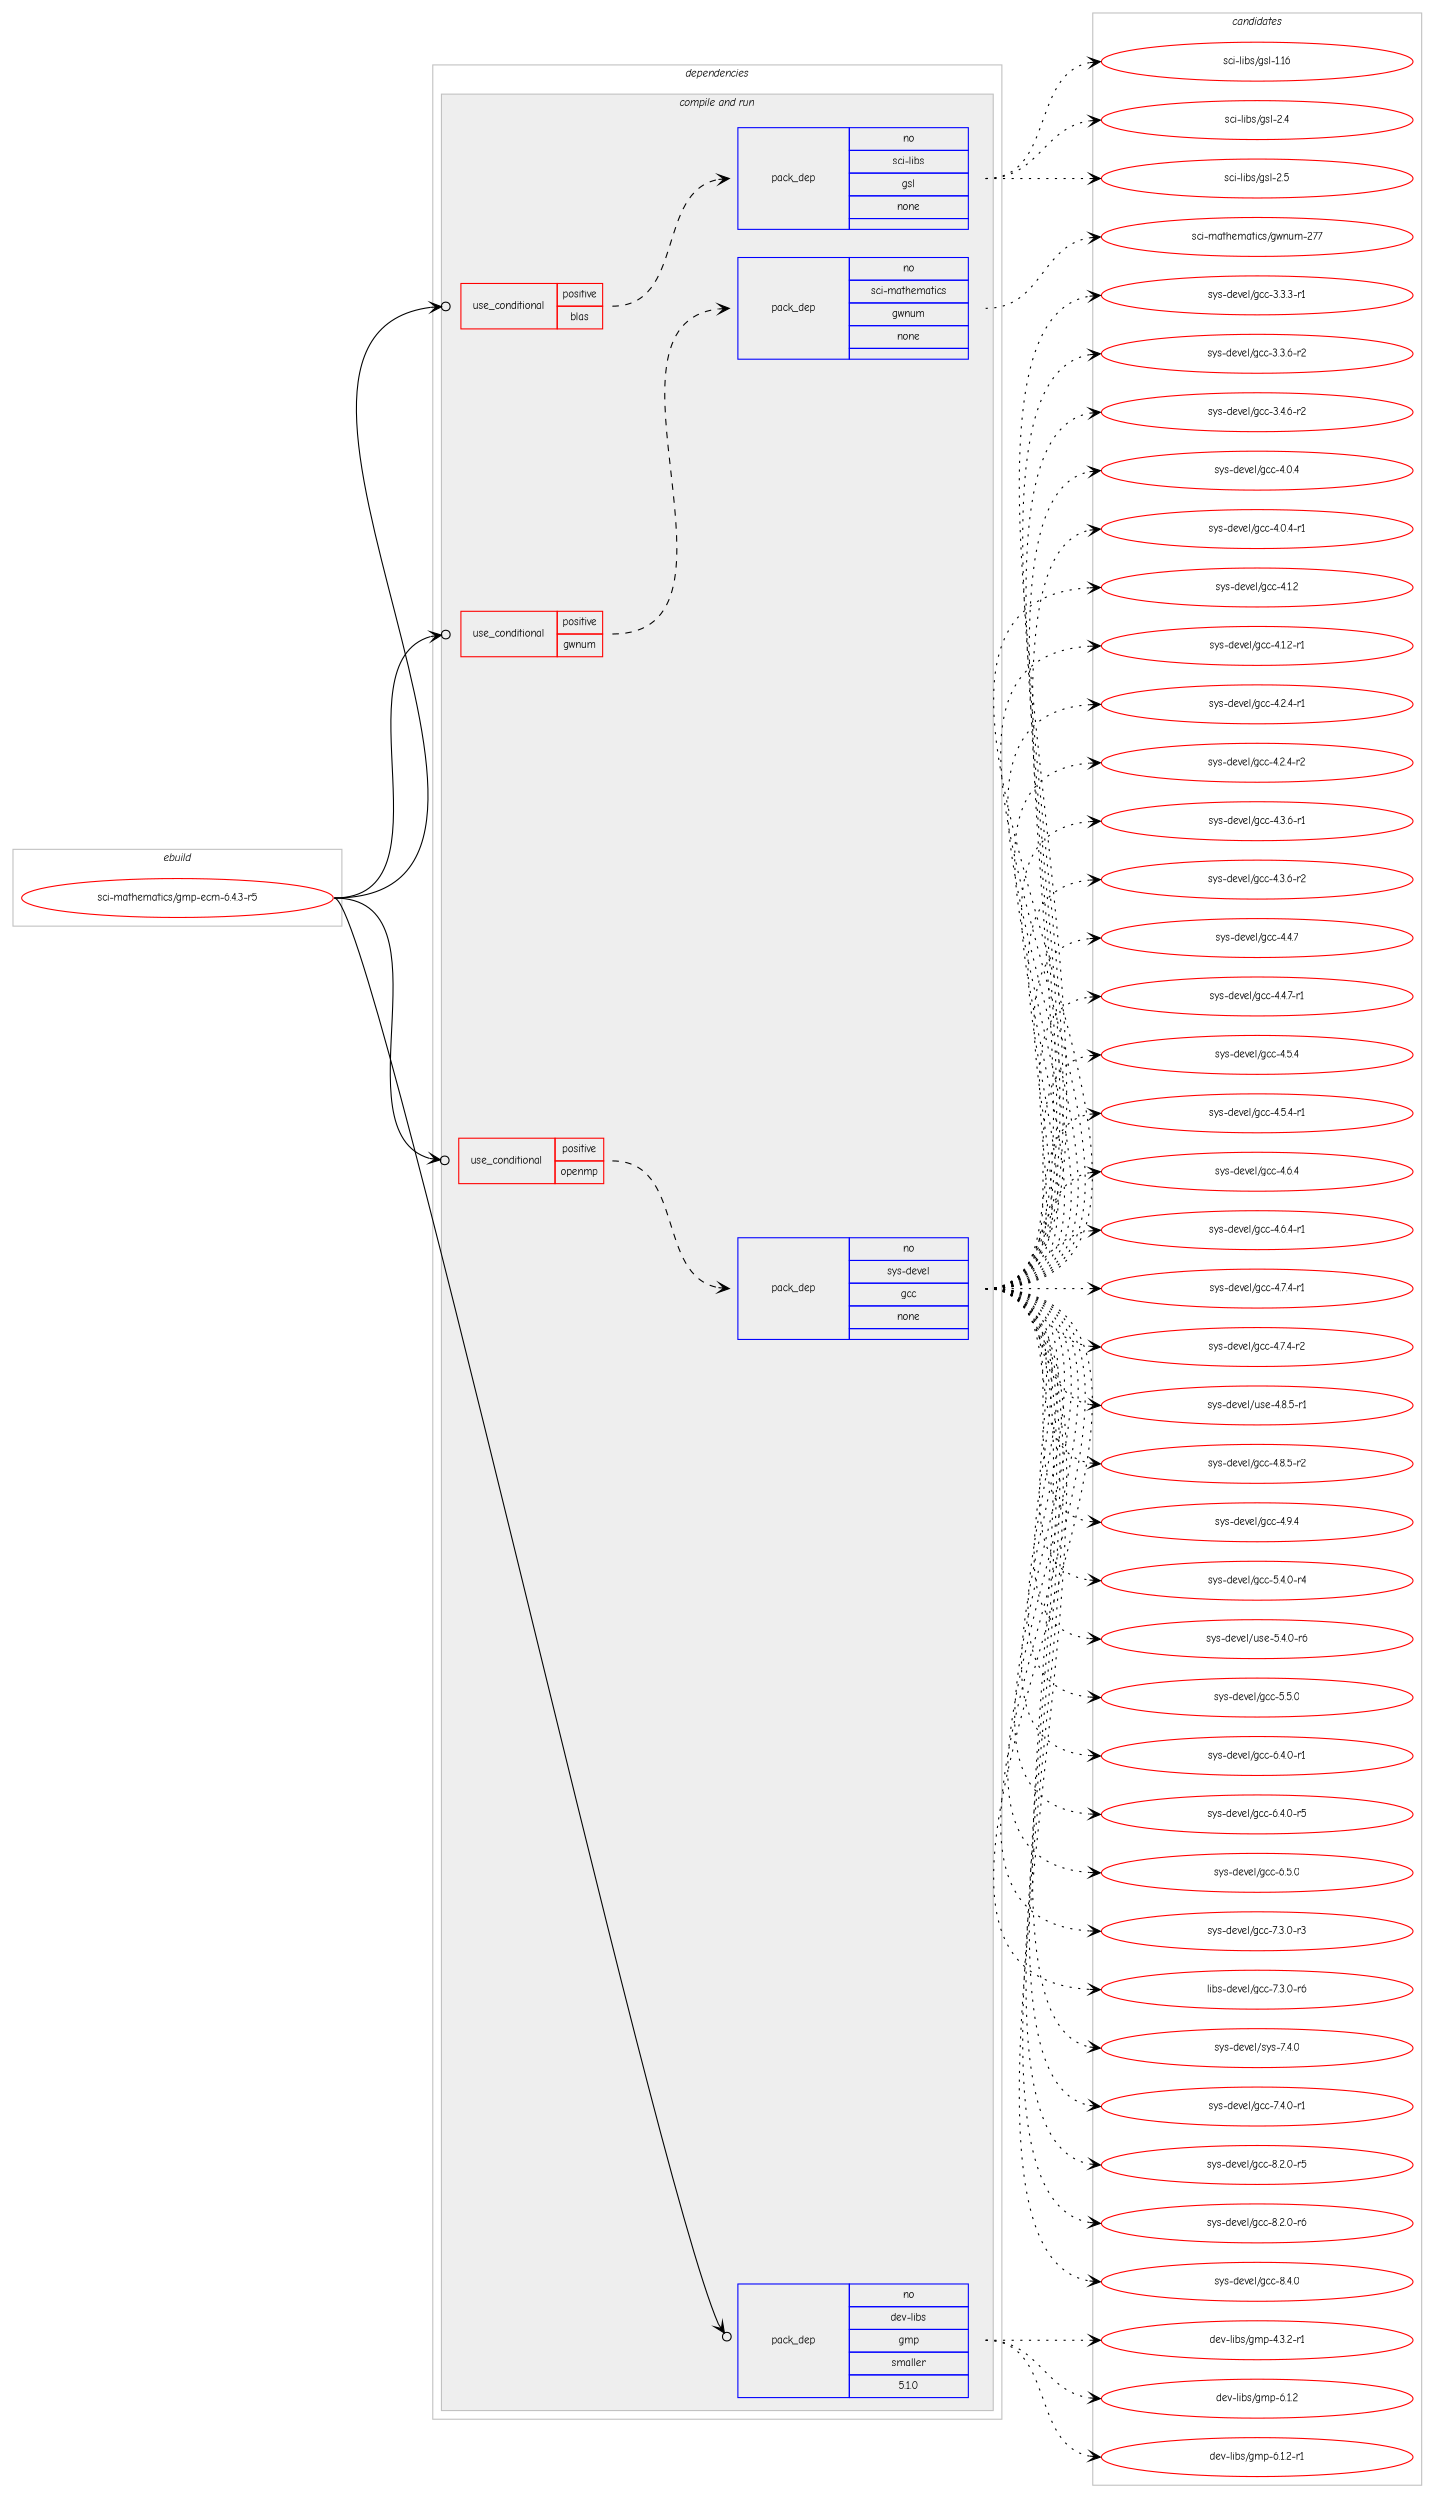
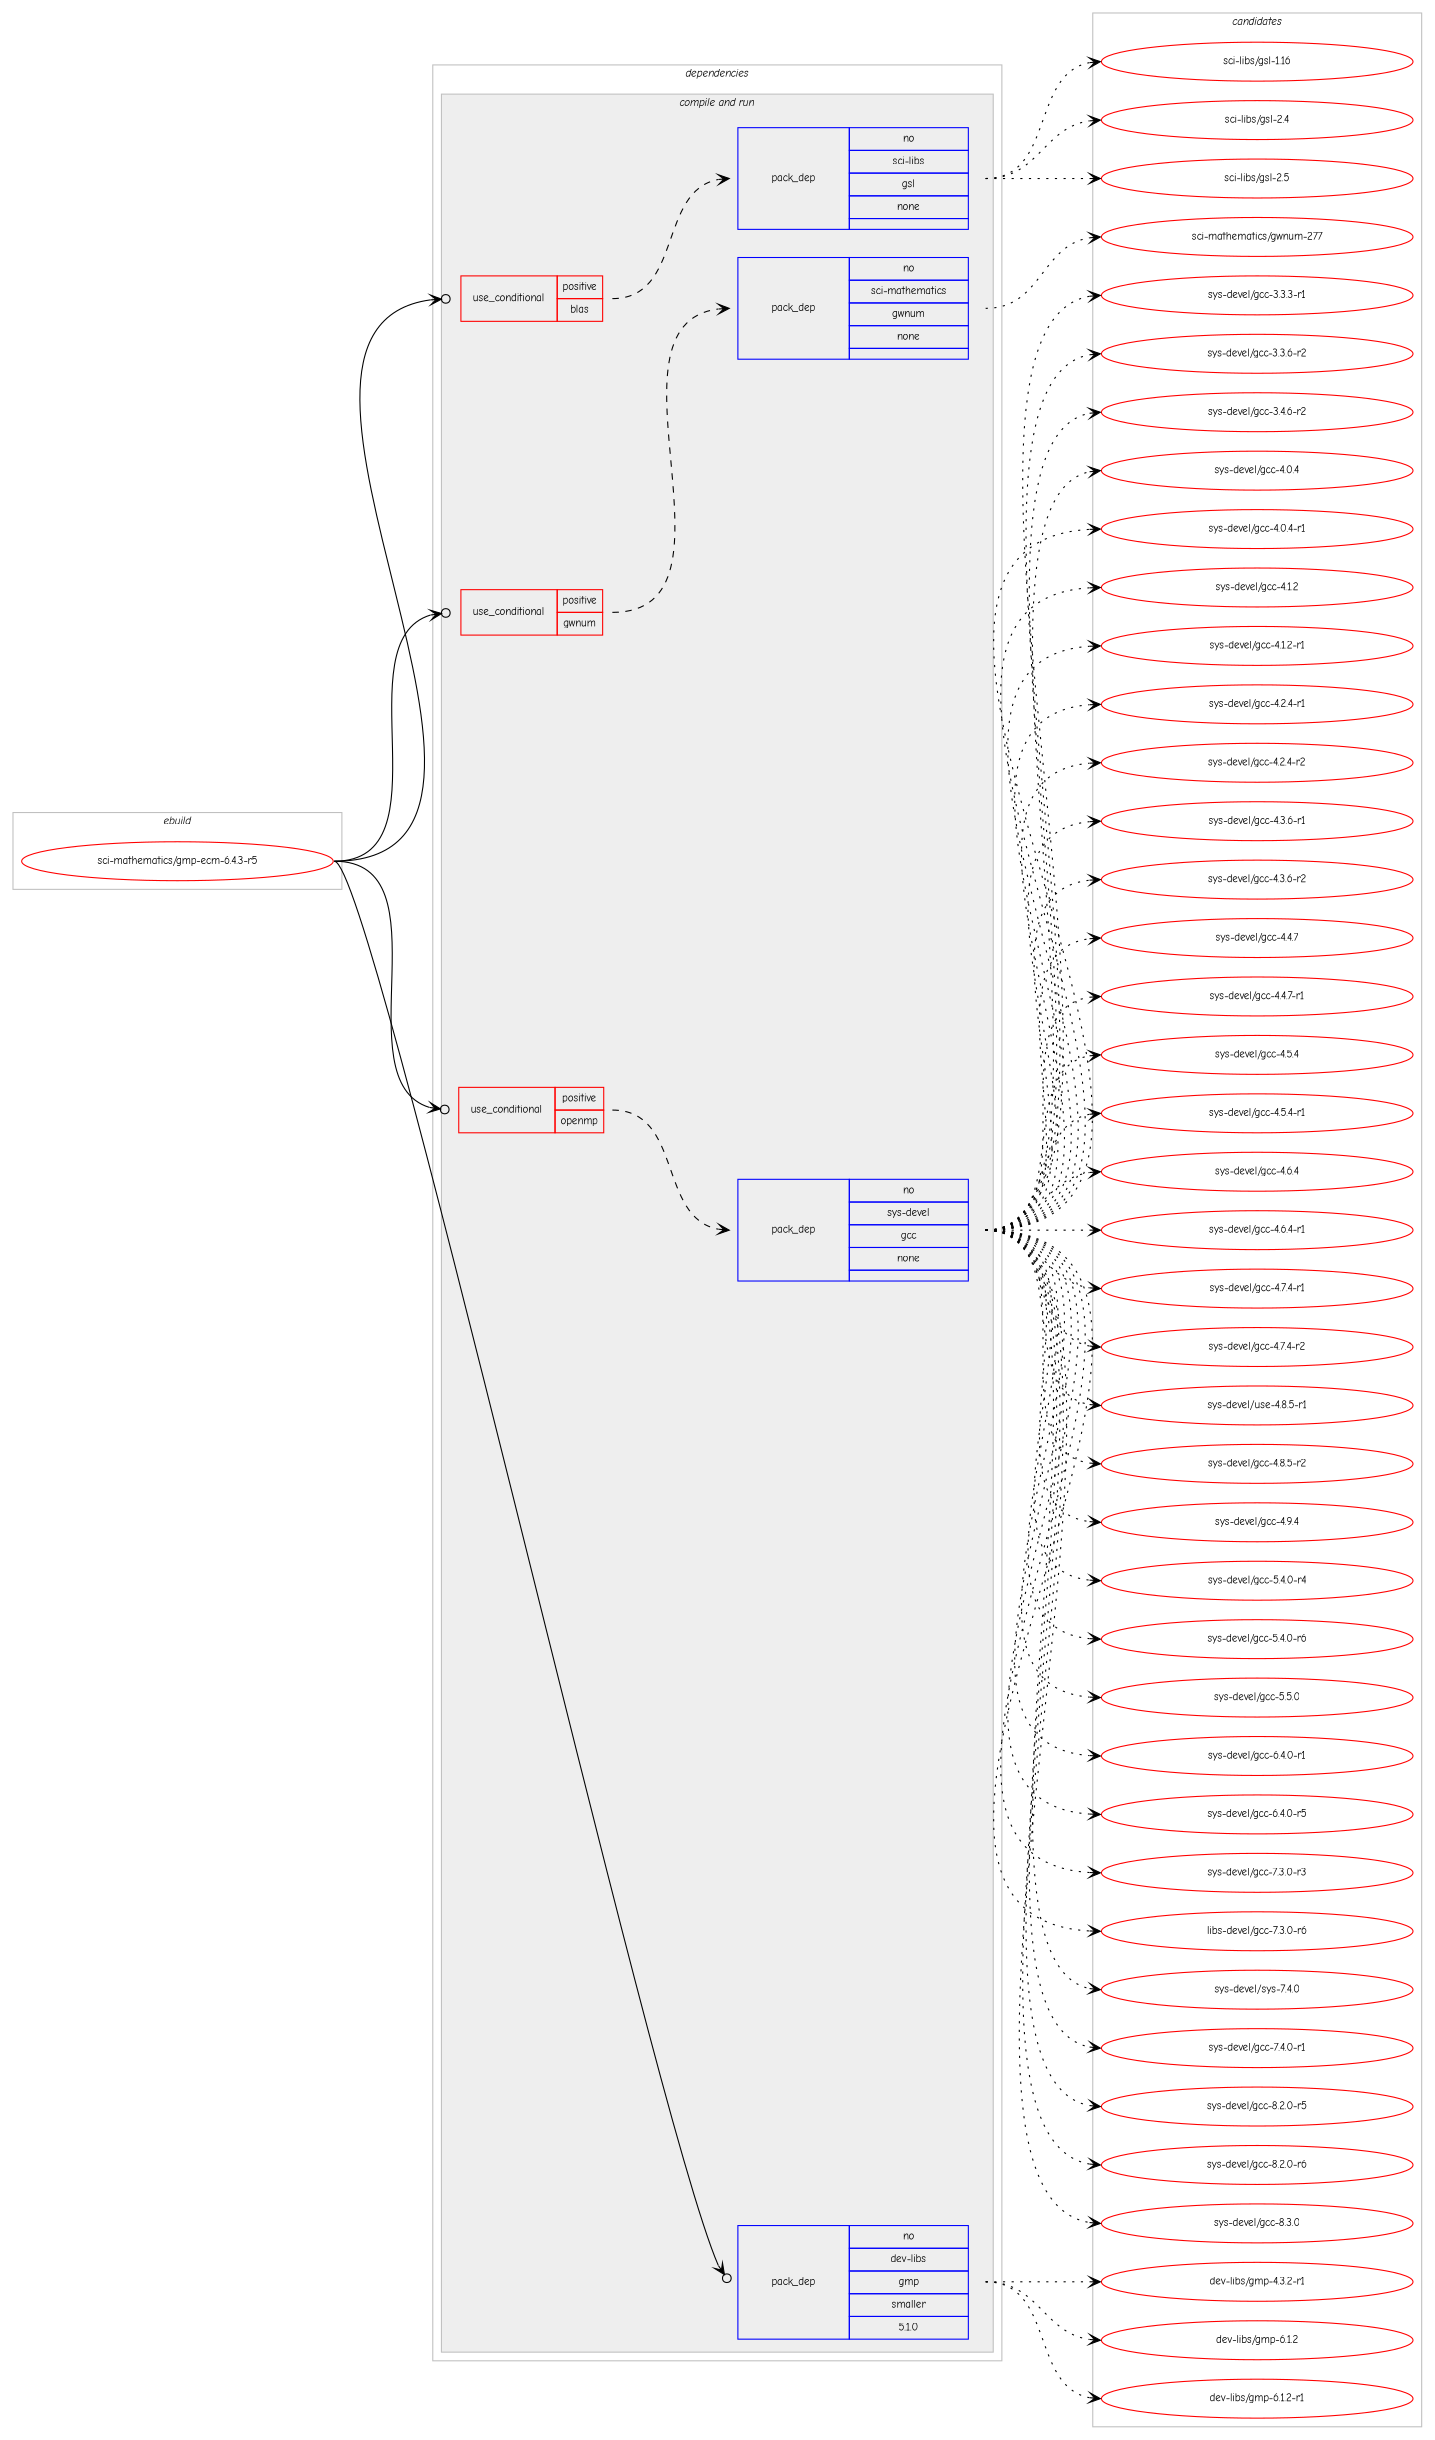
node "sys-devel/use-5.4.0-r6": label "sys-devel/use-5.4.0-r6" -> "sys-devel/gcc-5.4.0-r6"
node "sys-devel/gcc-6.5.0": removed
node "sys-devel/gcc-8.4.0": label "sys-devel/gcc-8.4.0" -> "sys-devel/gcc-8.3.0"
